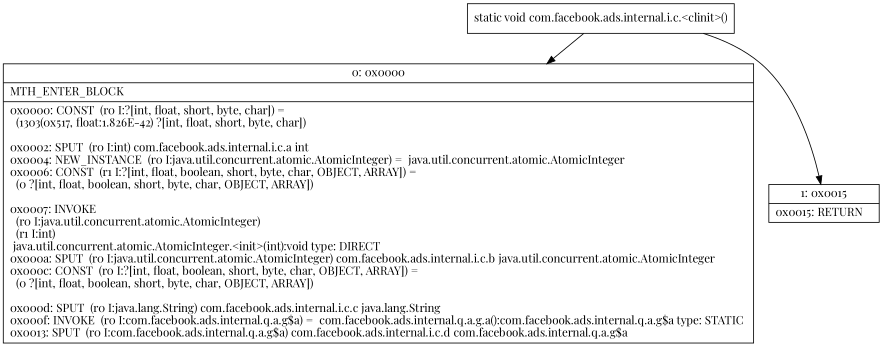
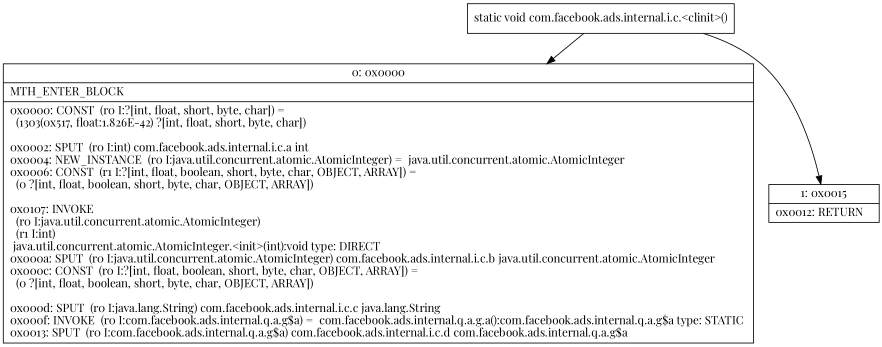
node "0: 0x0000": text "0x0007: INVOKE" -> "0x0107: INVOKE"
node "1: 0x0015": text "0x0015: RETURN" -> "0x0012: RETURN"
